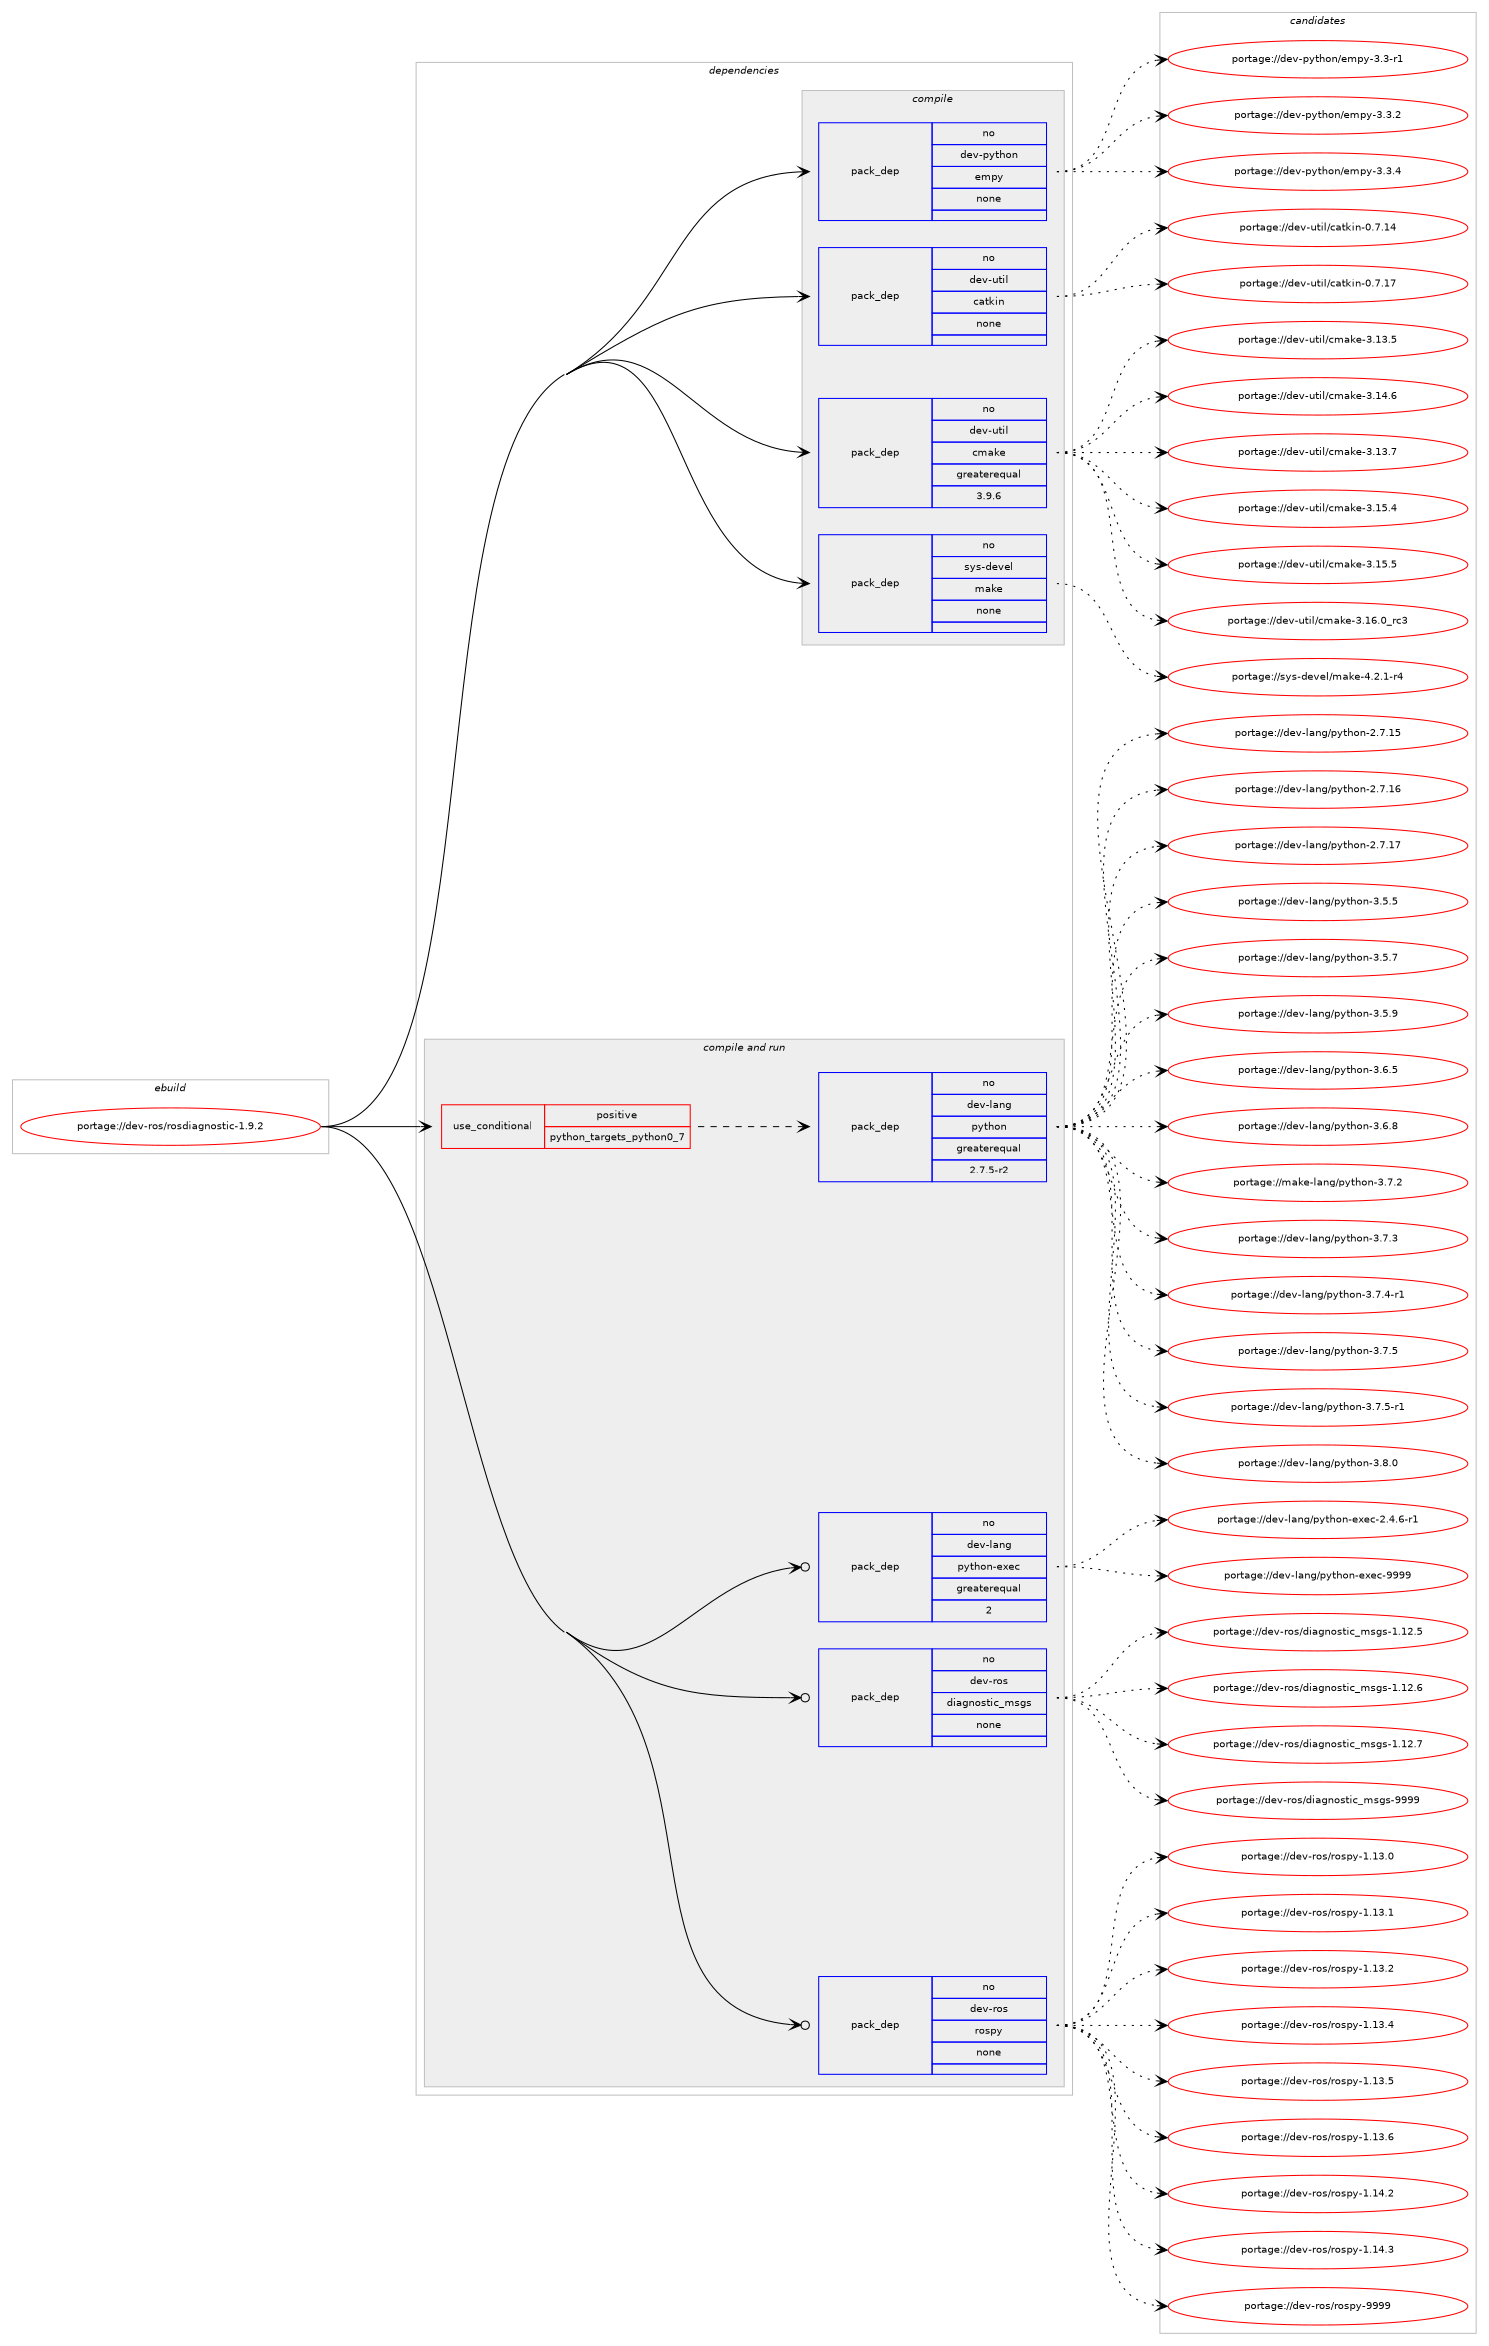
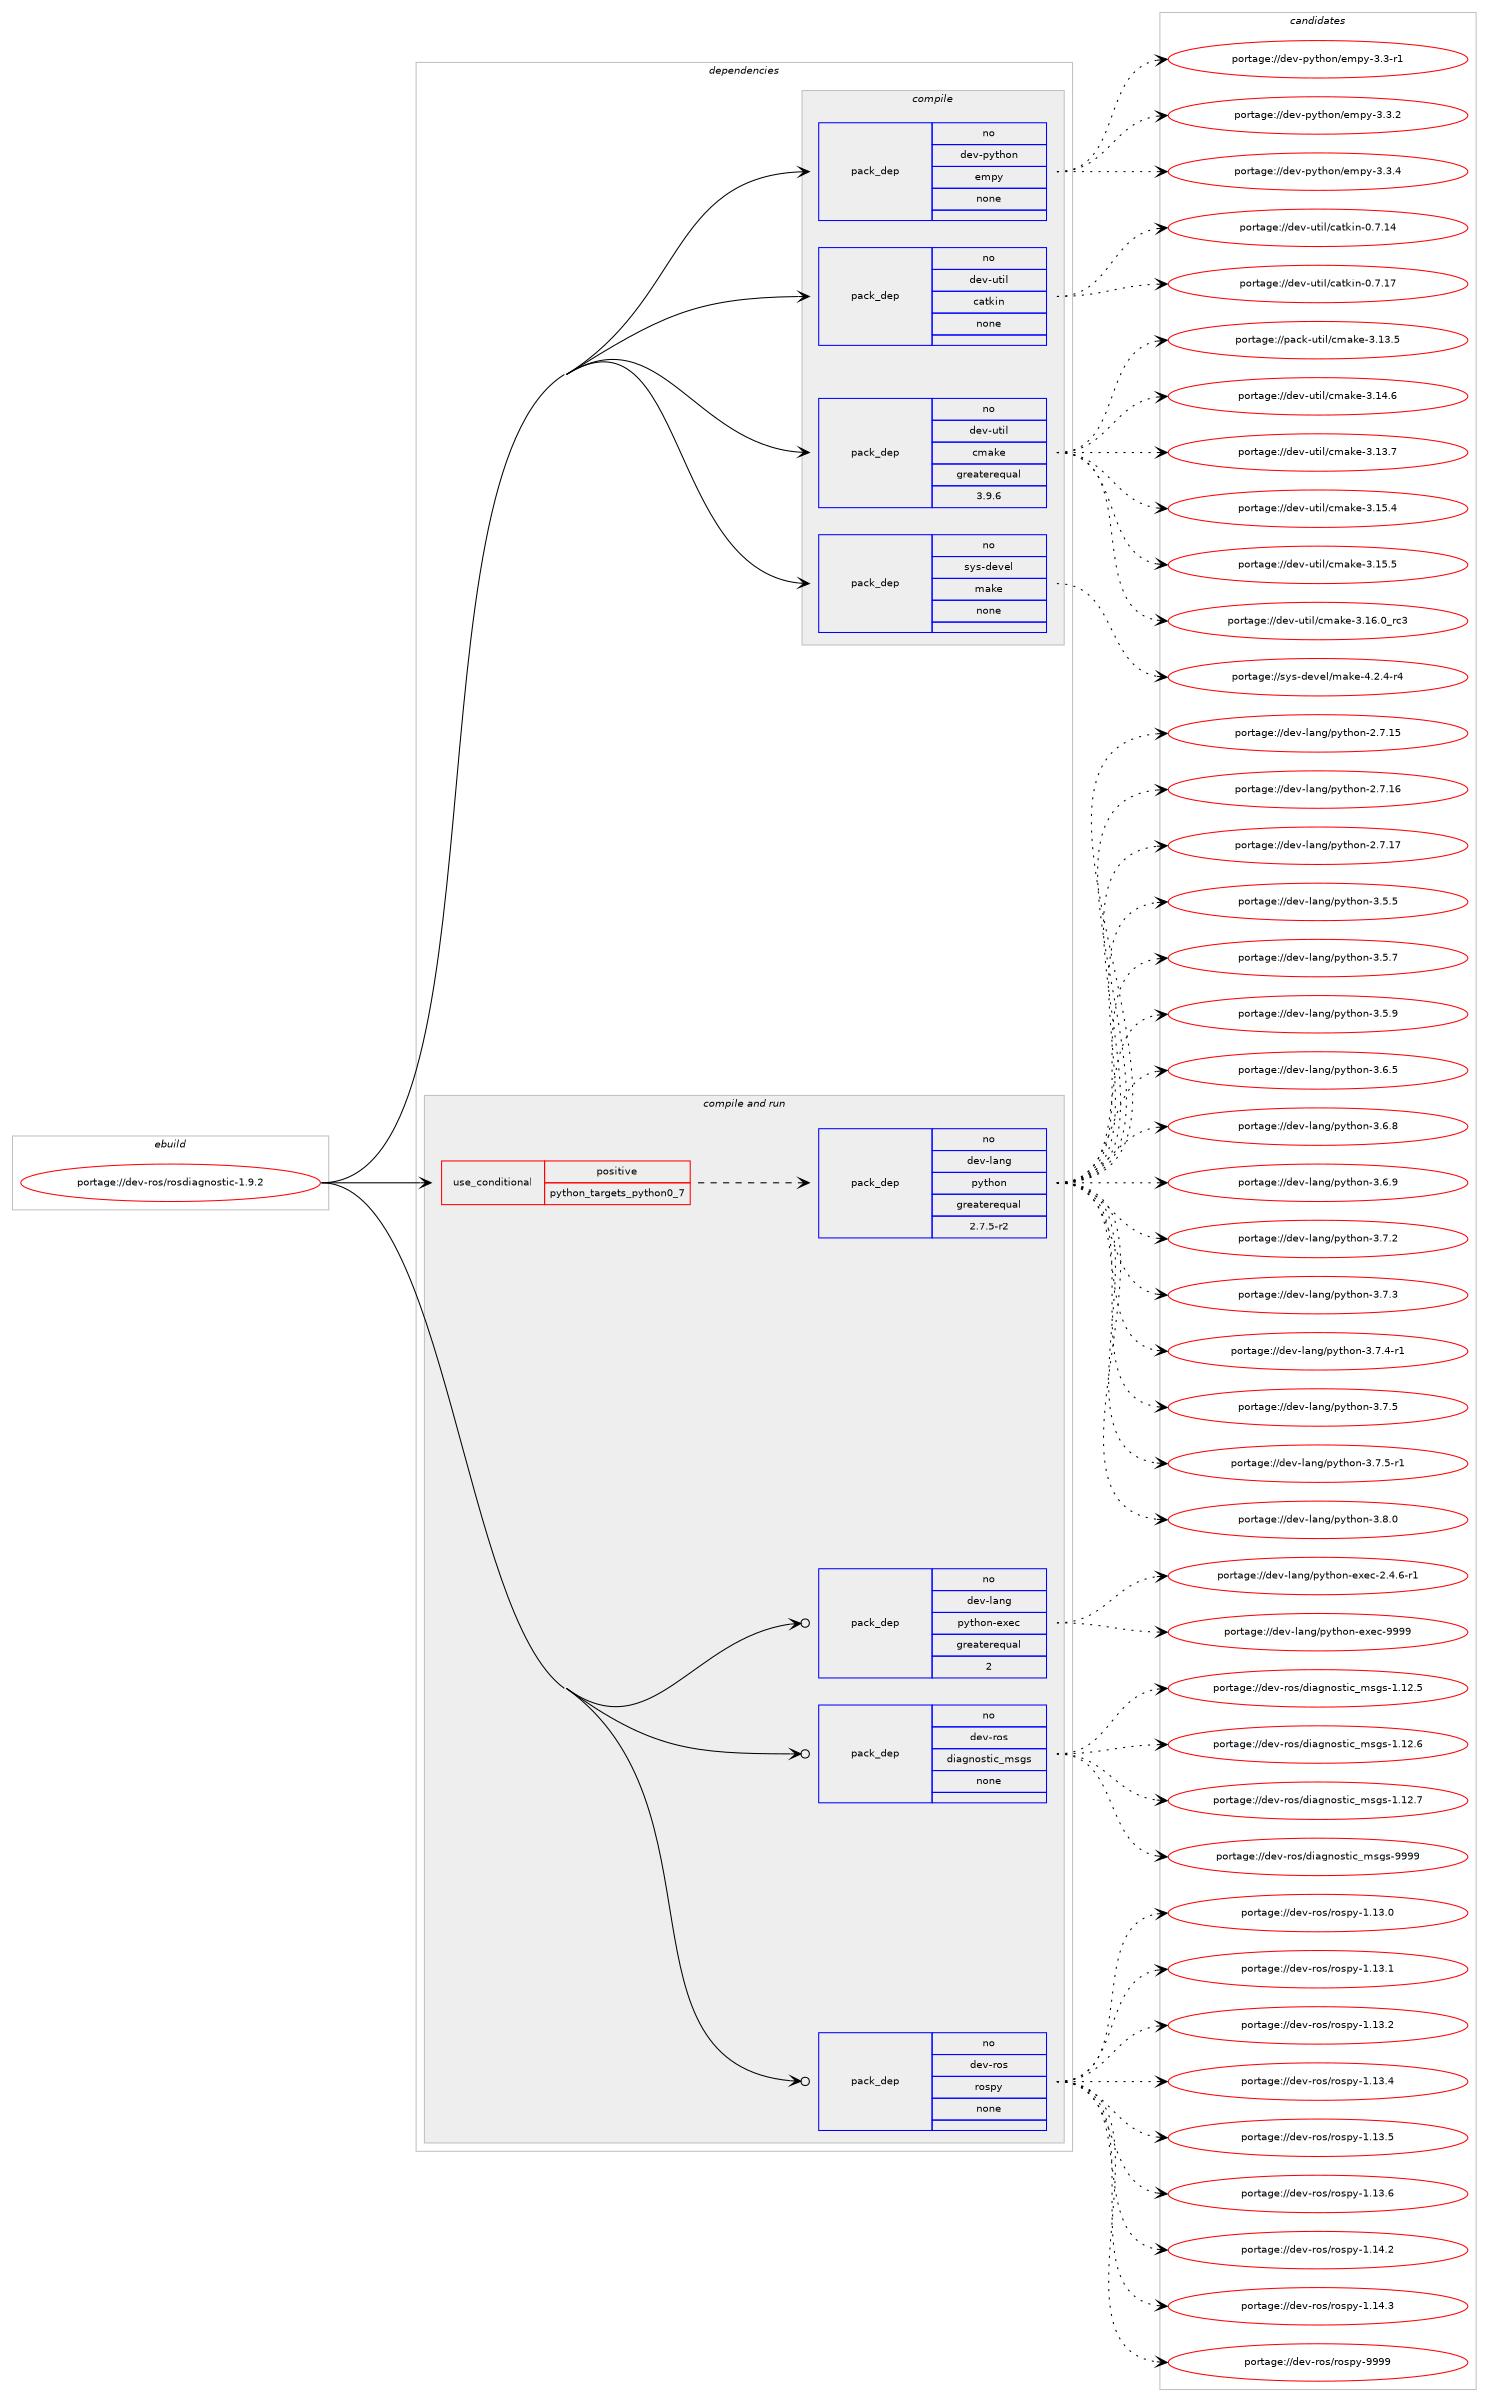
node "portage://dev-util/cmake-3.13.5": label "portage://dev-util/cmake-3.13.5" -> "portage://pack-util/cmake-3.13.5"
node "portage://sys-devel/make-4.2.1-r4": label "portage://sys-devel/make-4.2.1-r4" -> "portage://sys-devel/make-4.2.4-r4"
node "portage://dev-lang/python-3.6.9": added
node "portage://make-lang/python-3.7.2": label "portage://make-lang/python-3.7.2" -> "portage://dev-lang/python-3.7.2"
